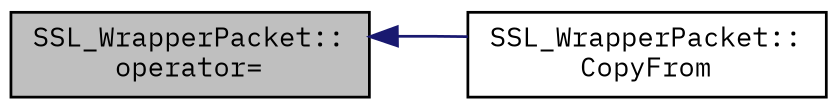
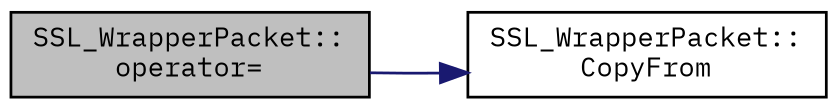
edge "SSL_WrapperPacket:: CopyFrom" -> "SSL_WrapperPacket:: operator=": reversed
